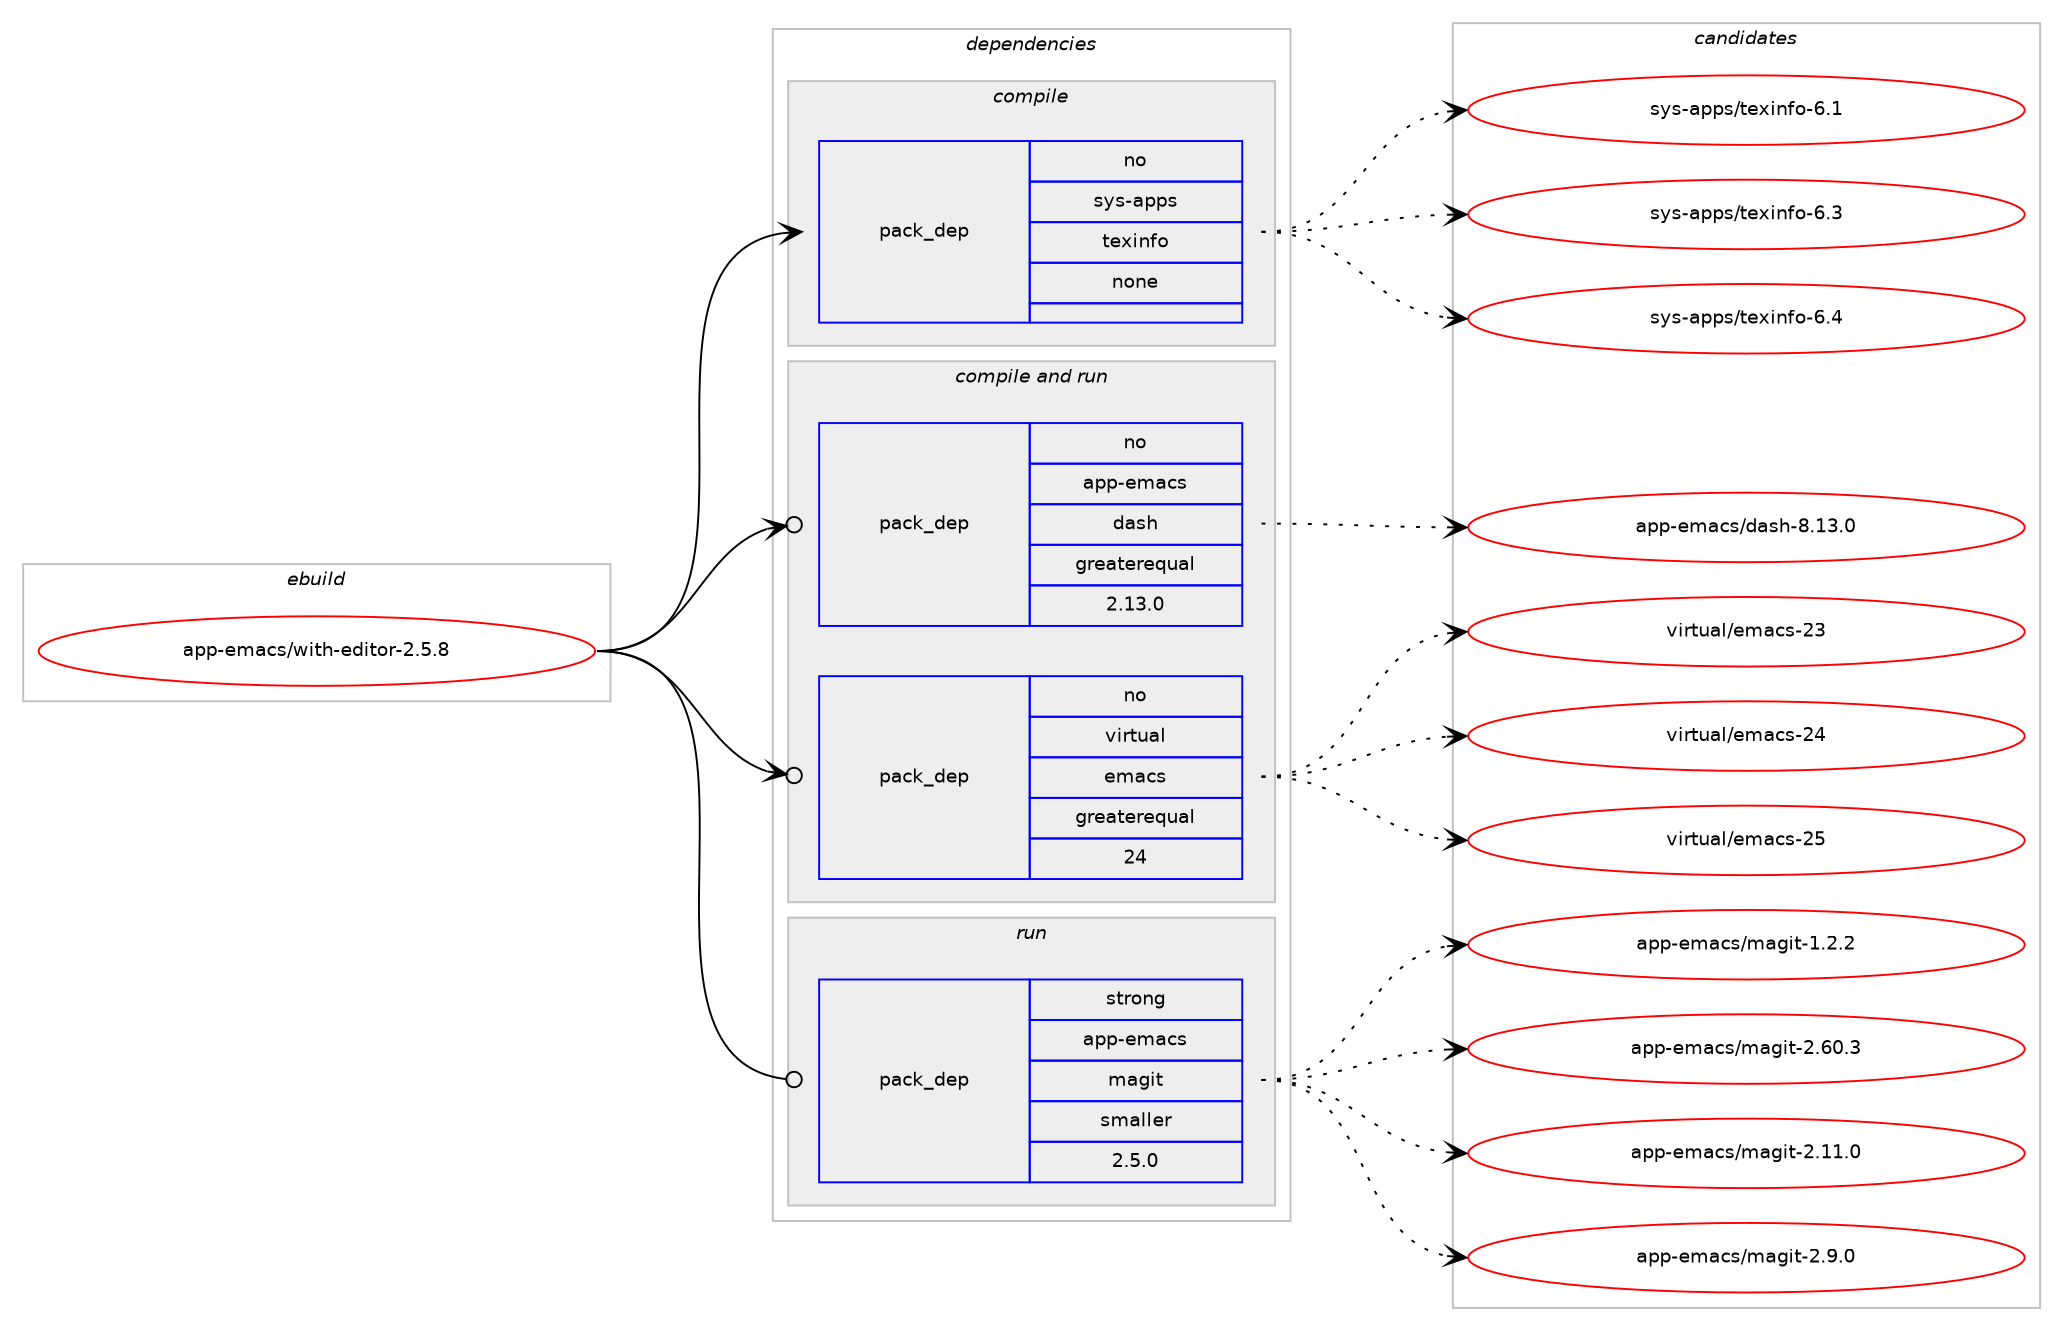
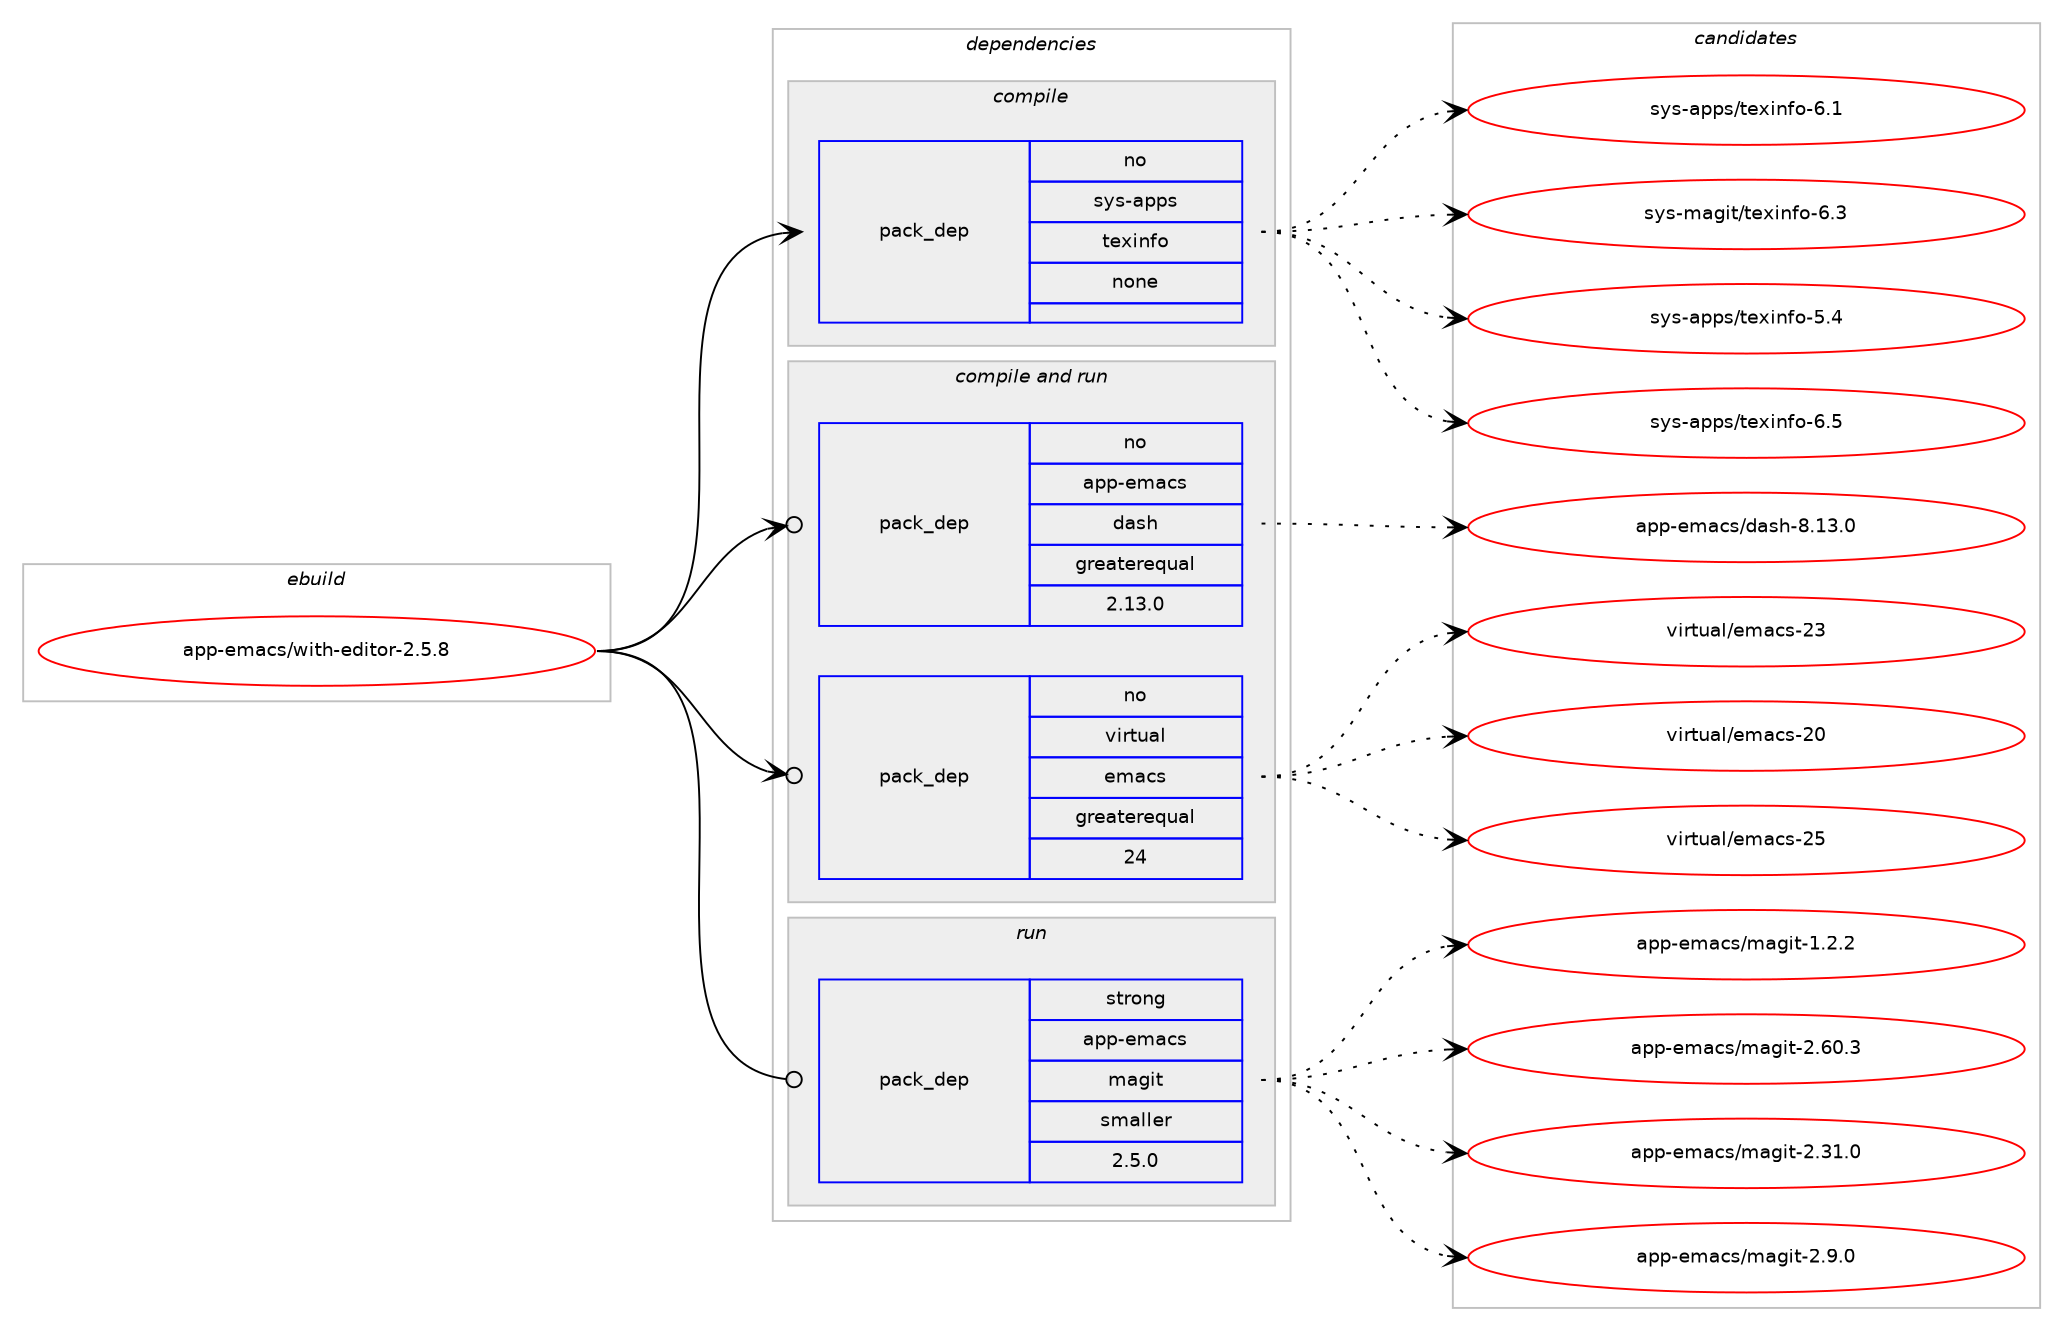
node "sys-apps/texinfo-6.3": label "sys-apps/texinfo-6.3" -> "sys-magit/texinfo-6.3"
node "sys-apps/texinfo-6.4": label "sys-apps/texinfo-6.4" -> "sys-apps/texinfo-5.4"
node "sys-apps/texinfo-6.5": added
node "virtual/emacs-24": label "virtual/emacs-24" -> "virtual/emacs-20"
node "app-emacs/magit-2.11.0": label "app-emacs/magit-2.11.0" -> "app-emacs/magit-2.31.0"
